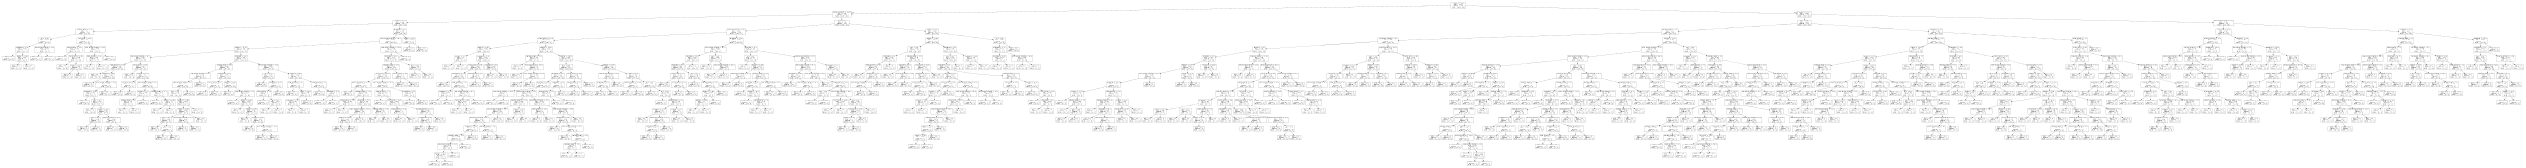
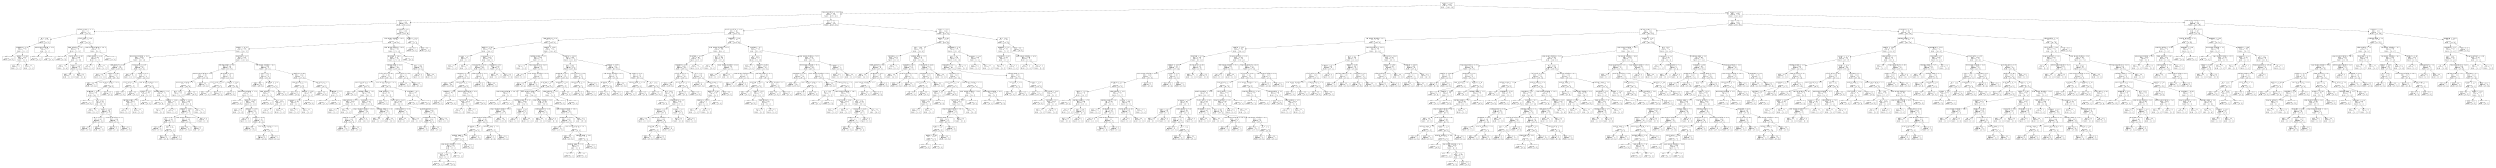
edge "pH <= 3.17 gini = 0.444 samples = 3 value = [2, 1]" -> "alcohol <= 11.65 gini = 0.117 samples = 16 value = [15, 1]": reversed
